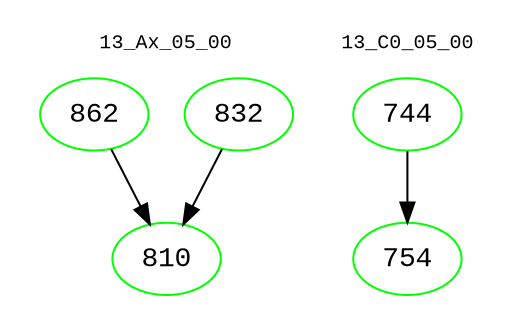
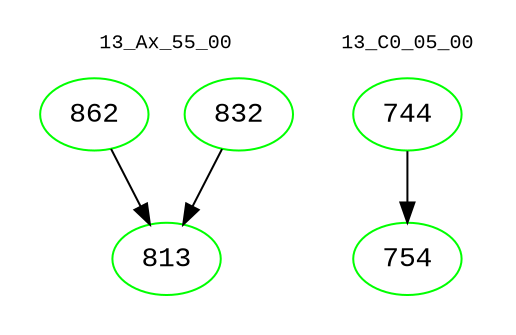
cluster "13_Ax_05_00": label "13_Ax_05_00" -> "13_Ax_55_00"
node "810": label "810" -> "813"
